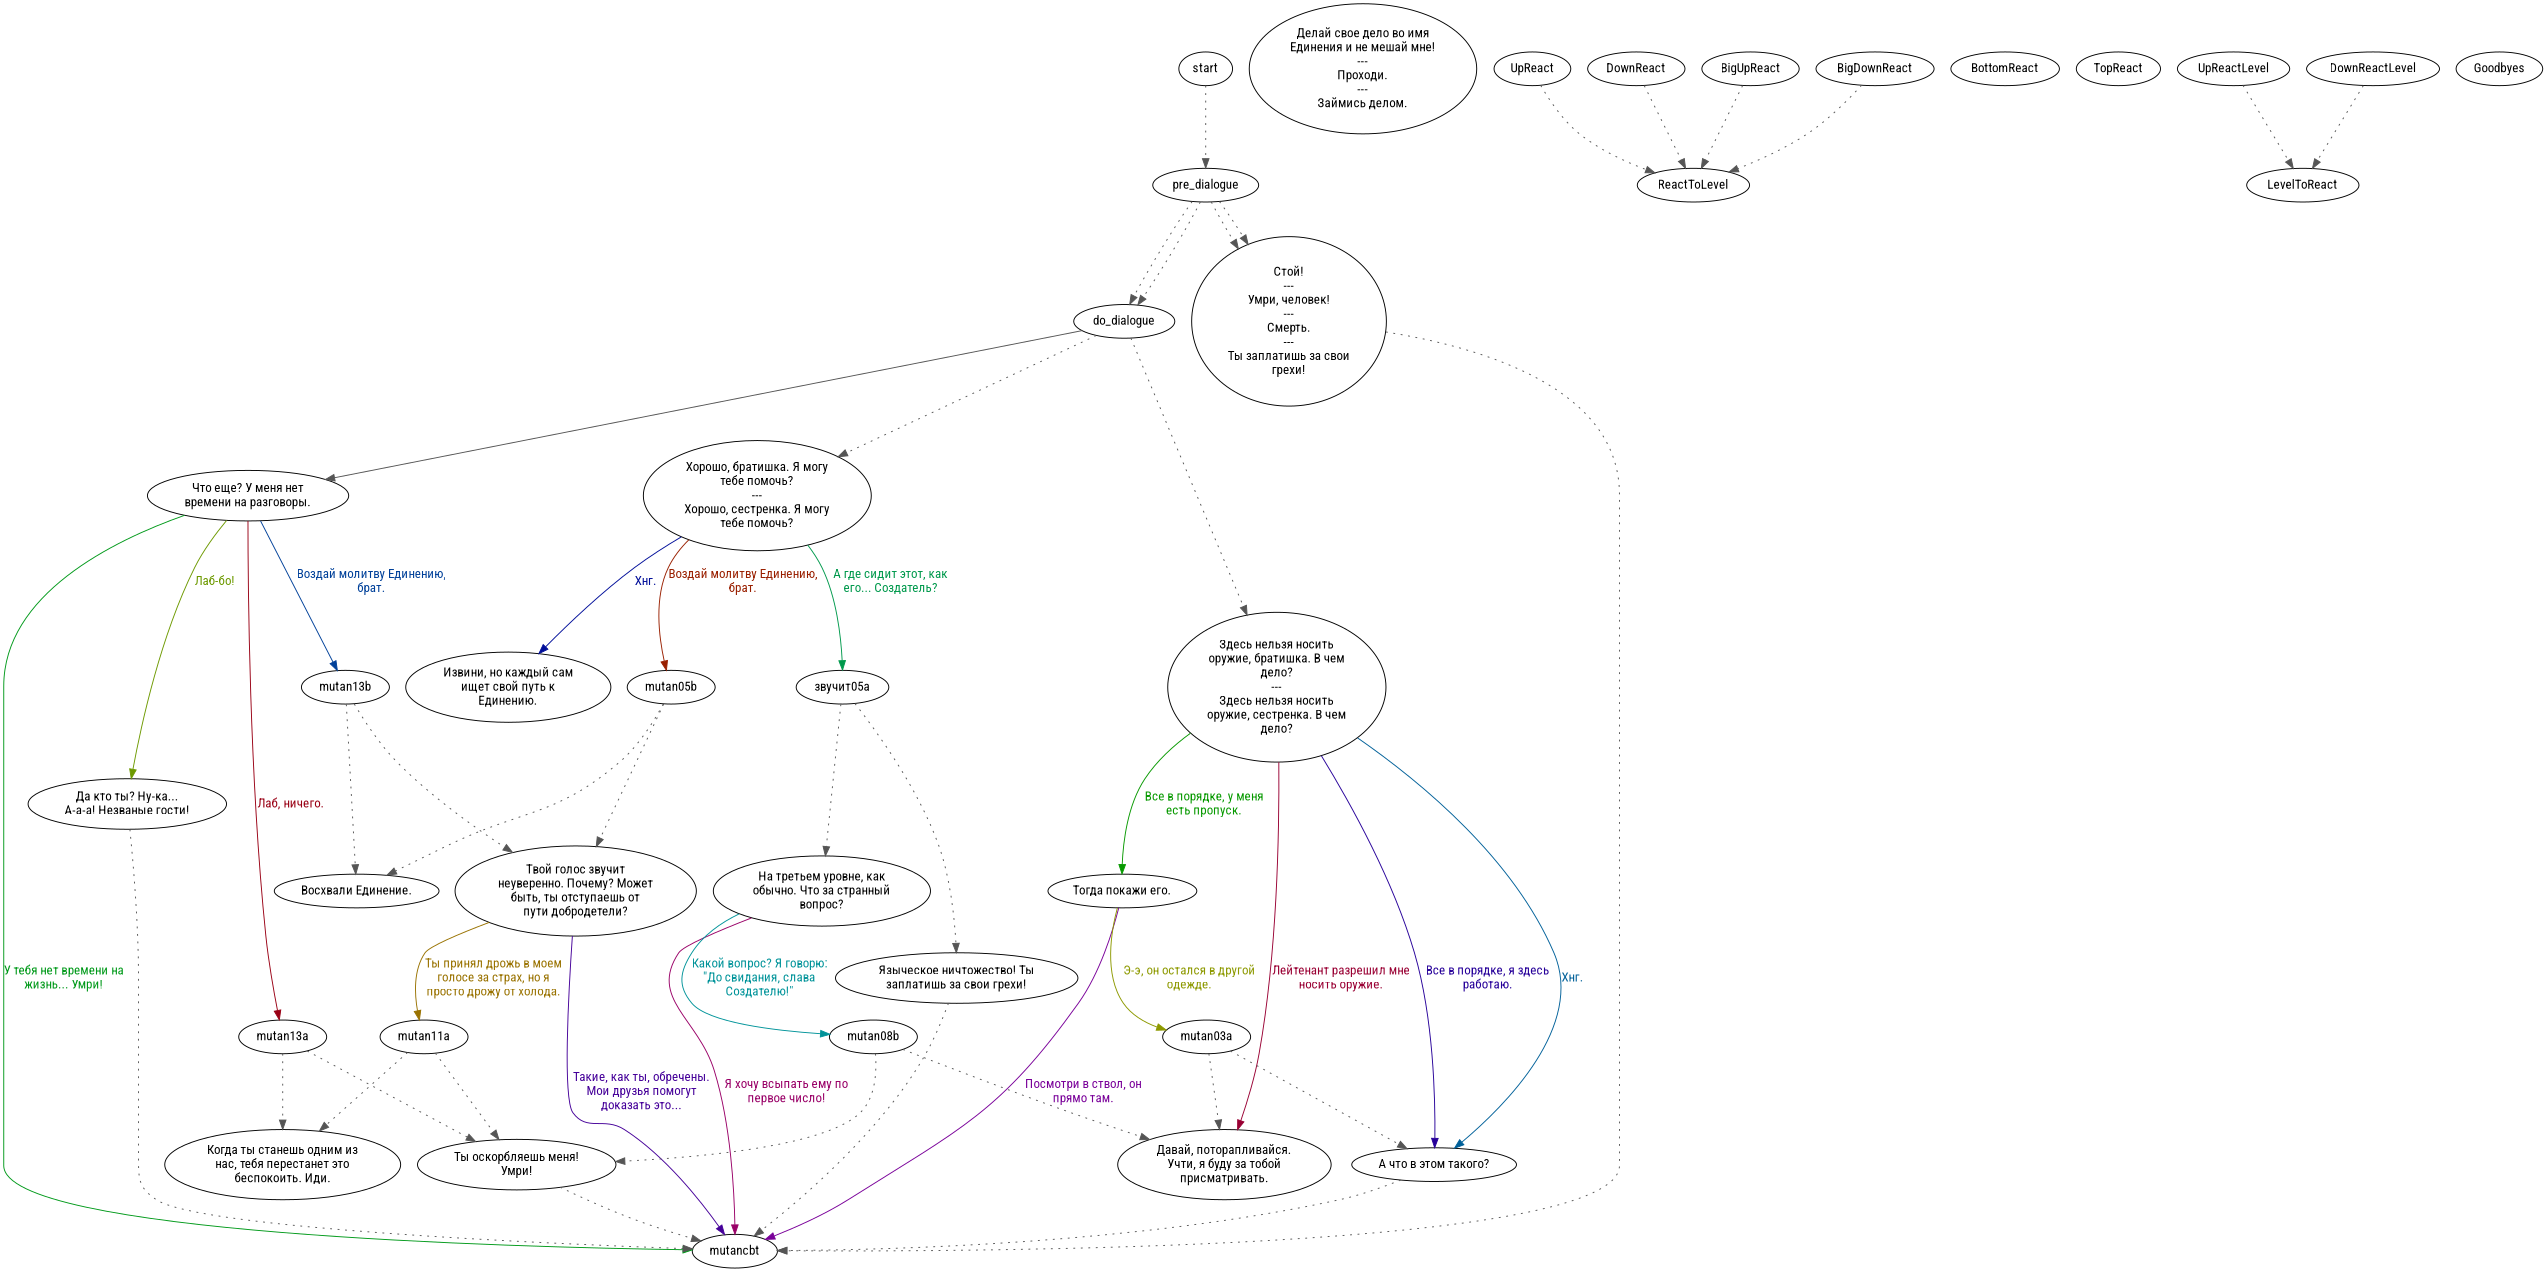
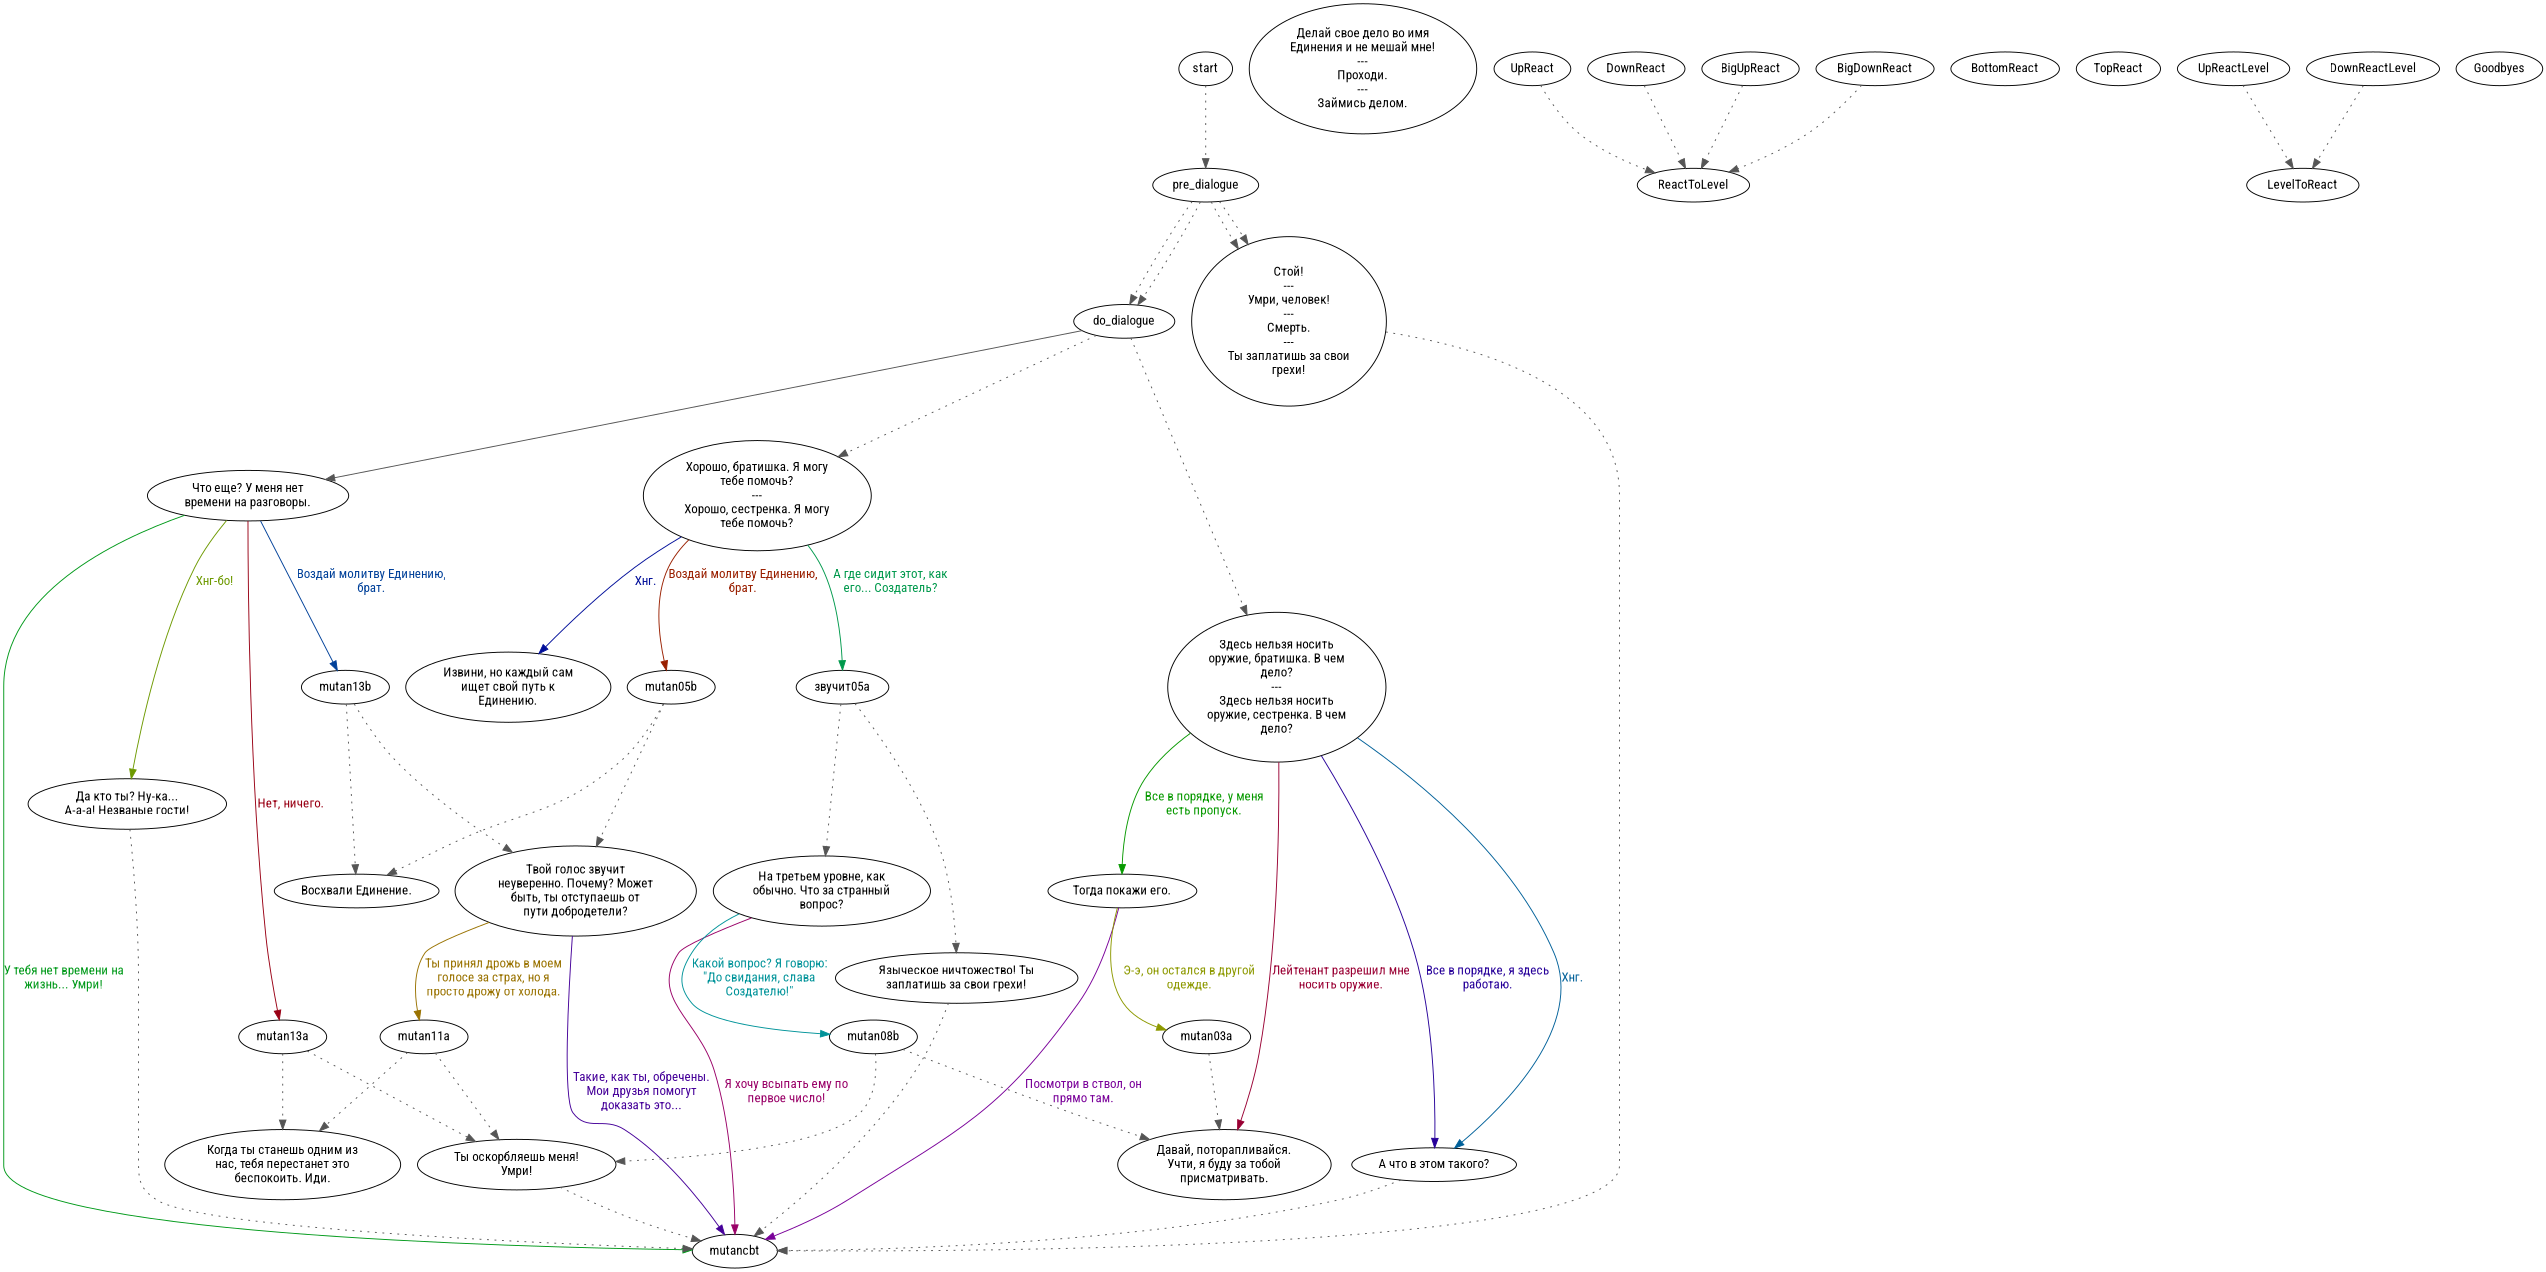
edge "Что еще? У меня нет времени на разговоры." -> "Да кто ты? Ну-ка... А-а-а! Незваные гости!": label "Лаб-бо!" -> "Хнг-бо!"
edge "Что еще? У меня нет времени на разговоры." -> "mutan13a": label "Лаб, ничего." -> "Нет, ничего."
edge "mutan03a" -> "А что в этом такого?": removed
